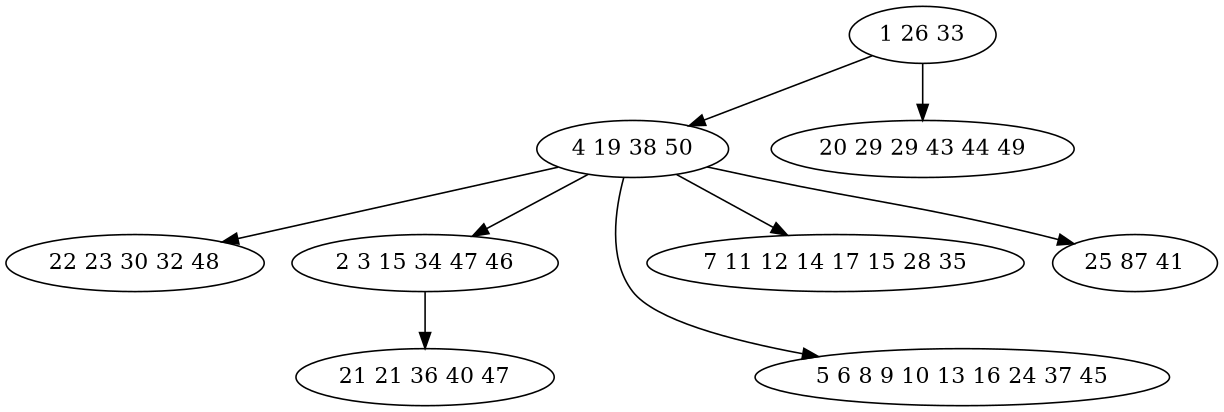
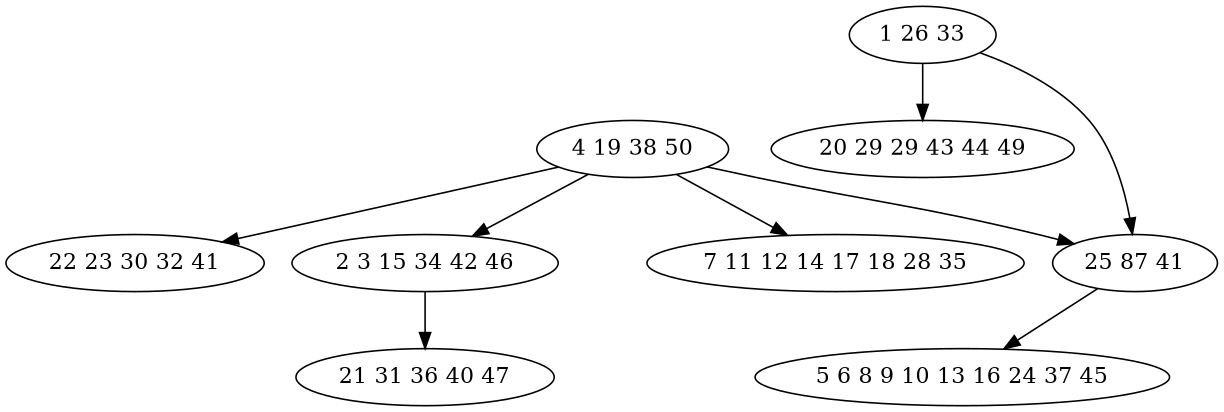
edge "1 26 33" -> "4 19 38 50": now "1 26 33" -> "25 87 41"
node "22 23 30 32 48": label "22 23 30 32 48" -> "22 23 30 32 41"
node "2 3 15 34 47 46": label "2 3 15 34 47 46" -> "2 3 15 34 42 46"
node "7 11 12 14 17 15 28 35": label "7 11 12 14 17 15 28 35" -> "7 11 12 14 17 18 28 35"
edge "4 19 38 50" -> "5 6 8 9 10 13 16 24 37 45": now "25 87 41" -> "5 6 8 9 10 13 16 24 37 45"
node "21 21 36 40 47": label "21 21 36 40 47" -> "21 31 36 40 47"
